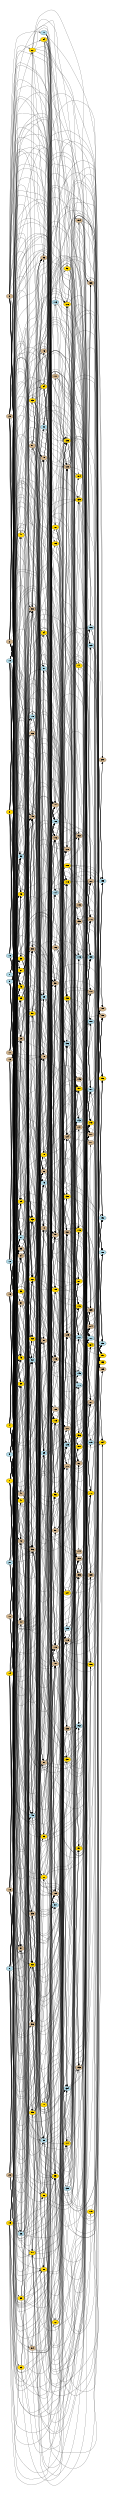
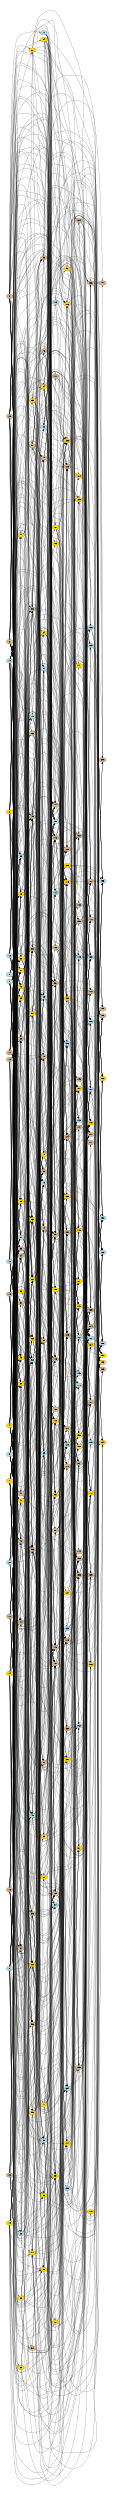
node "191": added
